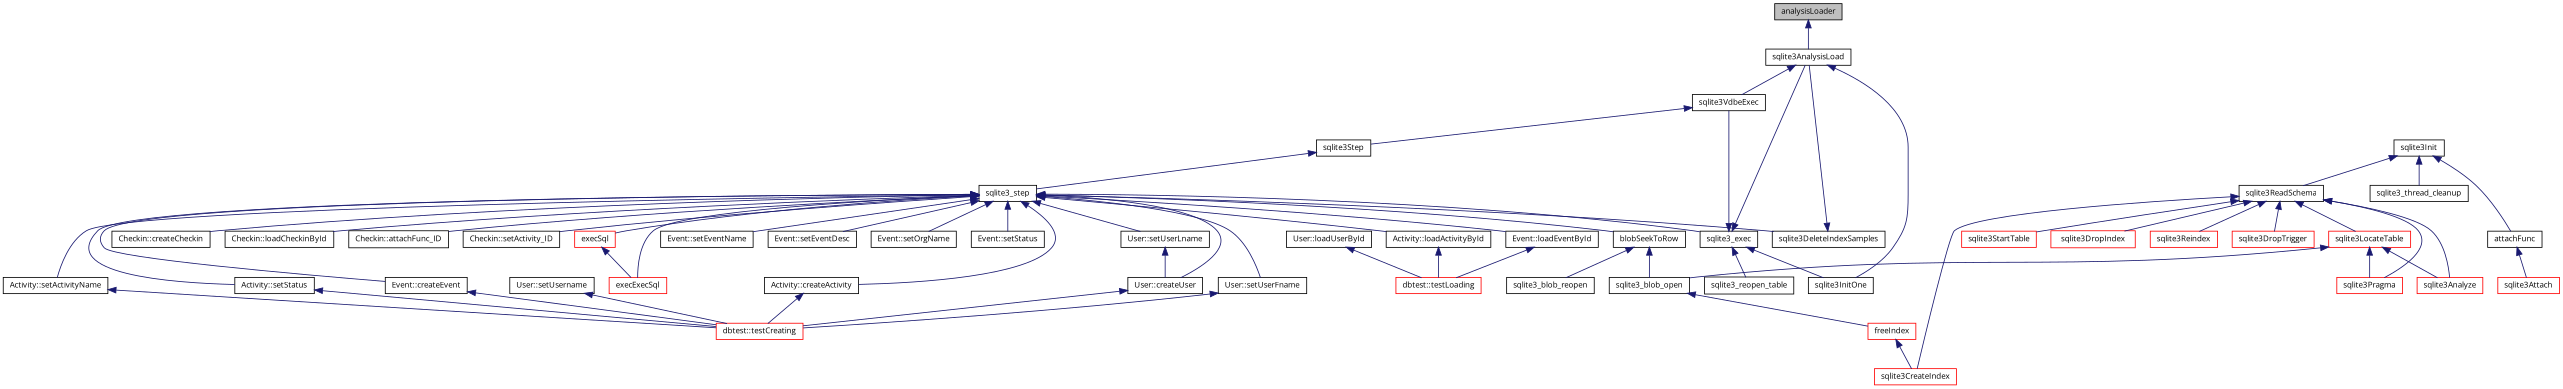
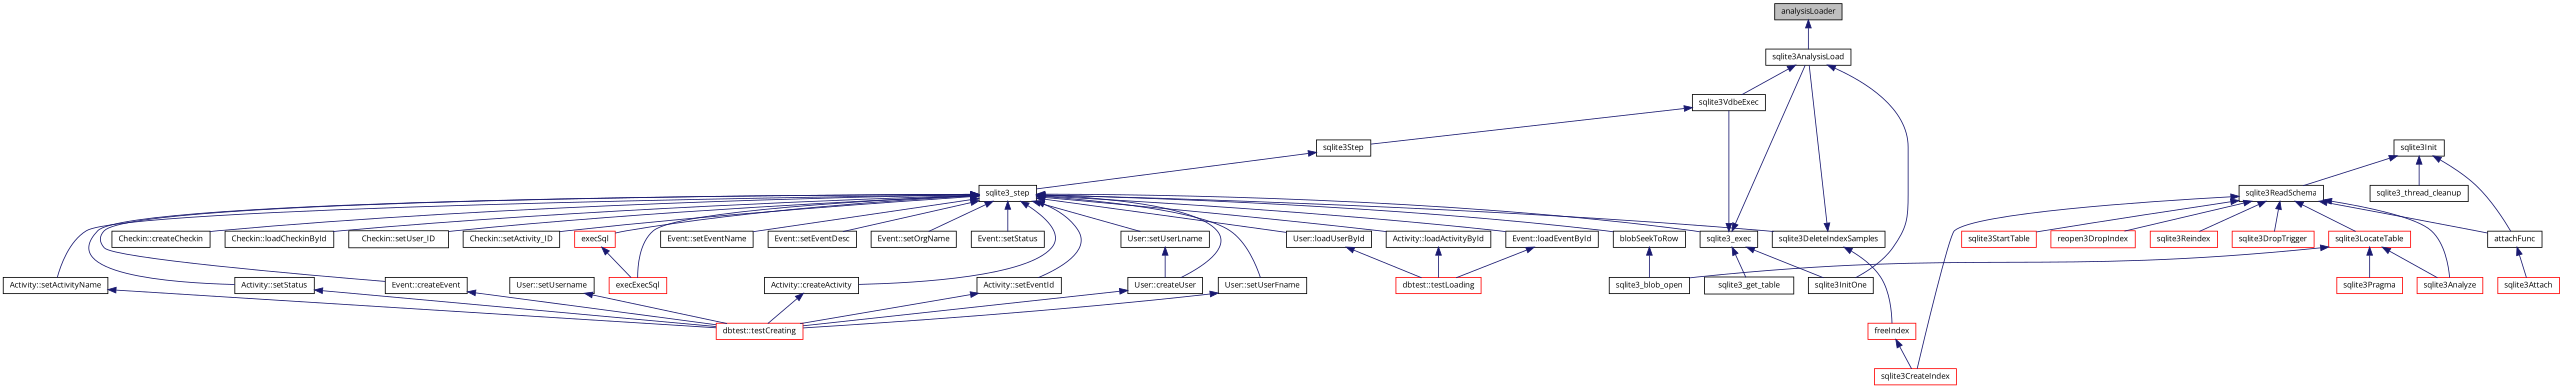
edge "User::loadUserById" -> "sqlite3_step": added
edge "sqlite3Pragma" -> "sqlite3ReadSchema": now "attachFunc" -> "sqlite3ReadSchema"
node "Checkin::attachFunc_ID": label "Checkin::attachFunc_ID" -> "Checkin::setUser_ID"
node "sqlite3DropIndex": label "sqlite3DropIndex" -> "reopen3DropIndex"
node "Activity::setEventId": added
node "sqlite3_blob_reopen": removed
node "sqlite3_reopen_table": label "sqlite3_reopen_table" -> "sqlite3_get_table"
edge "freeIndex" -> "sqlite3_blob_open": now "freeIndex" -> "sqlite3DeleteIndexSamples"
